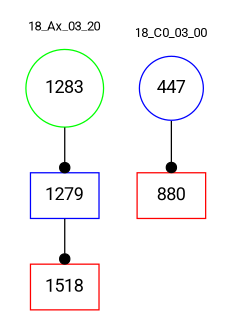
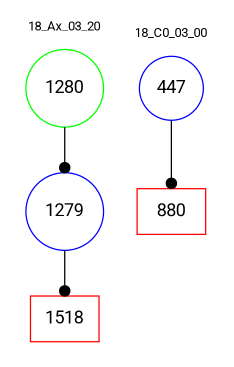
node "1283": label "1283" -> "1280"
node "1279": shape box -> circle
